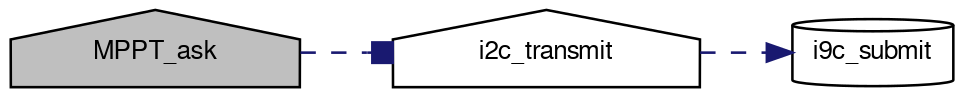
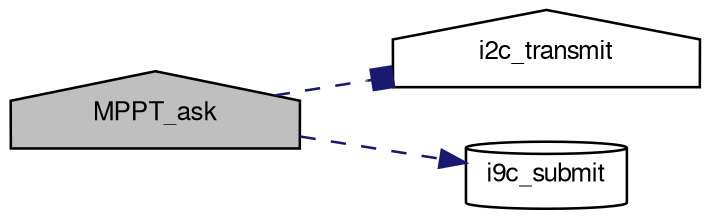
edge "i2c_transmit" -> "i9c_submit": now "MPPT_ask" -> "i9c_submit"
